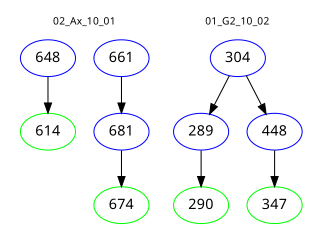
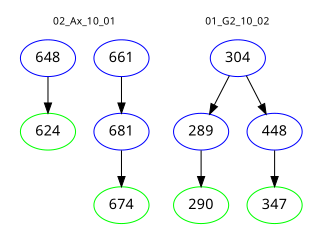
node "614": label "614" -> "624"
